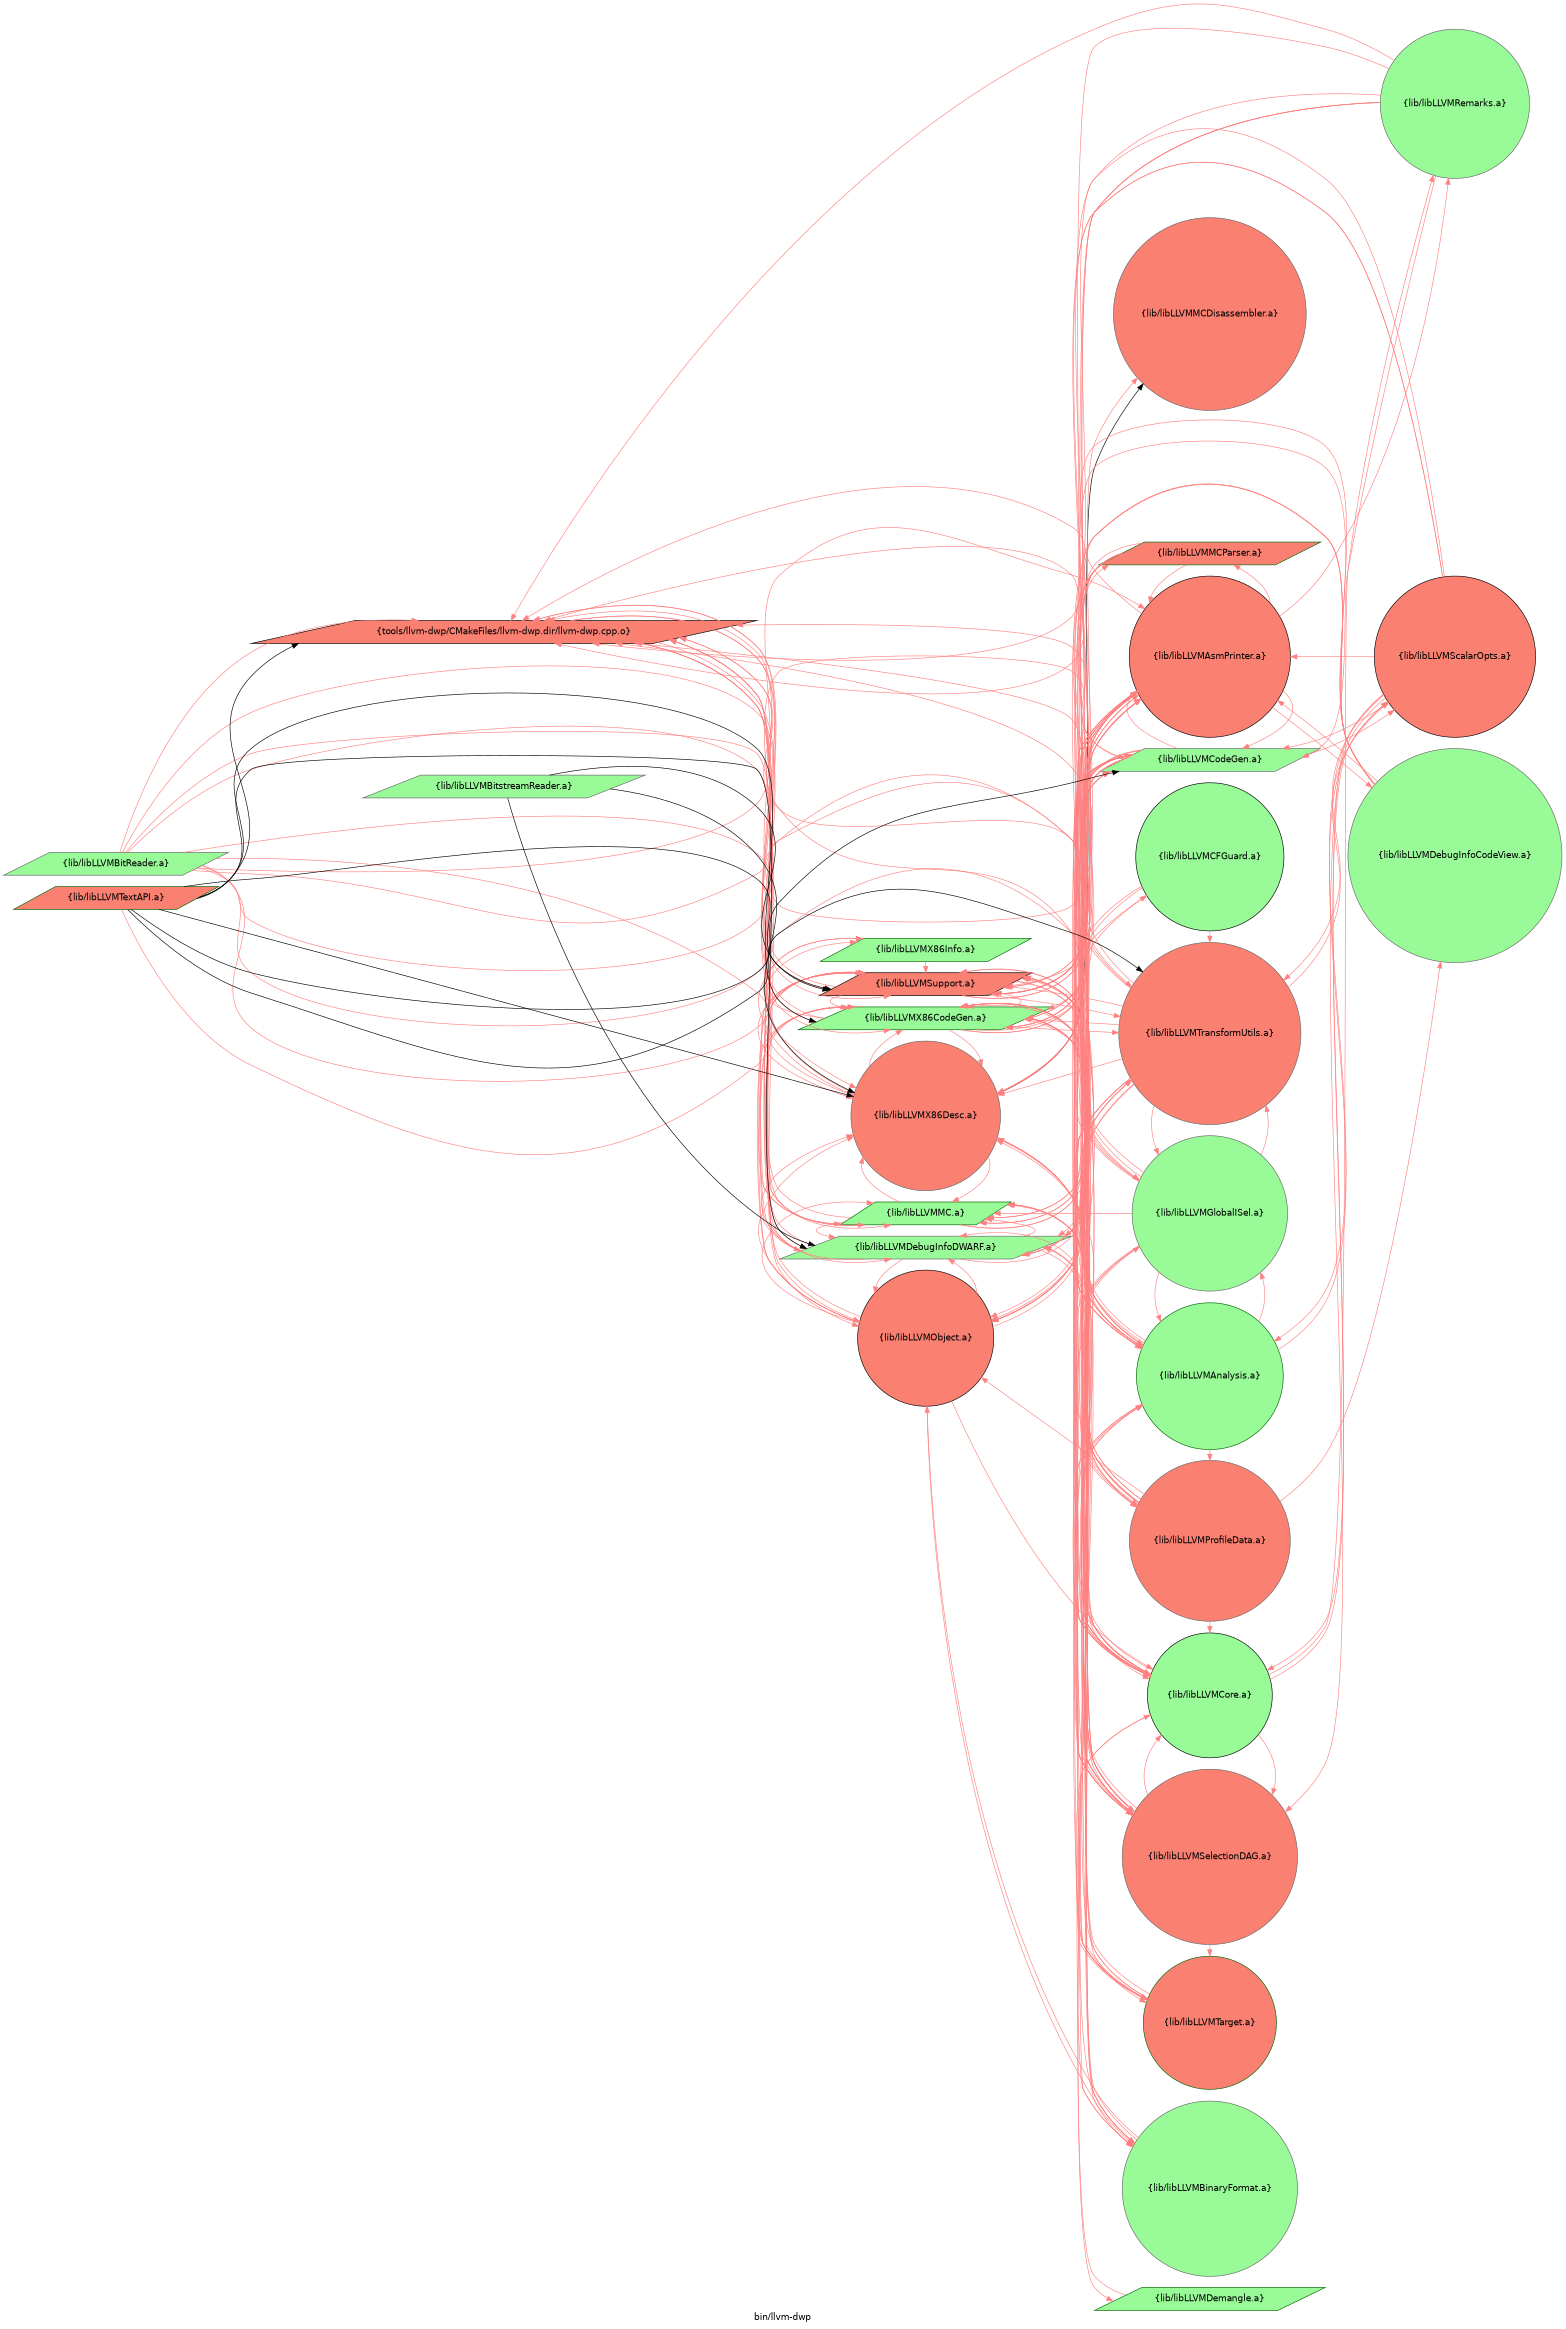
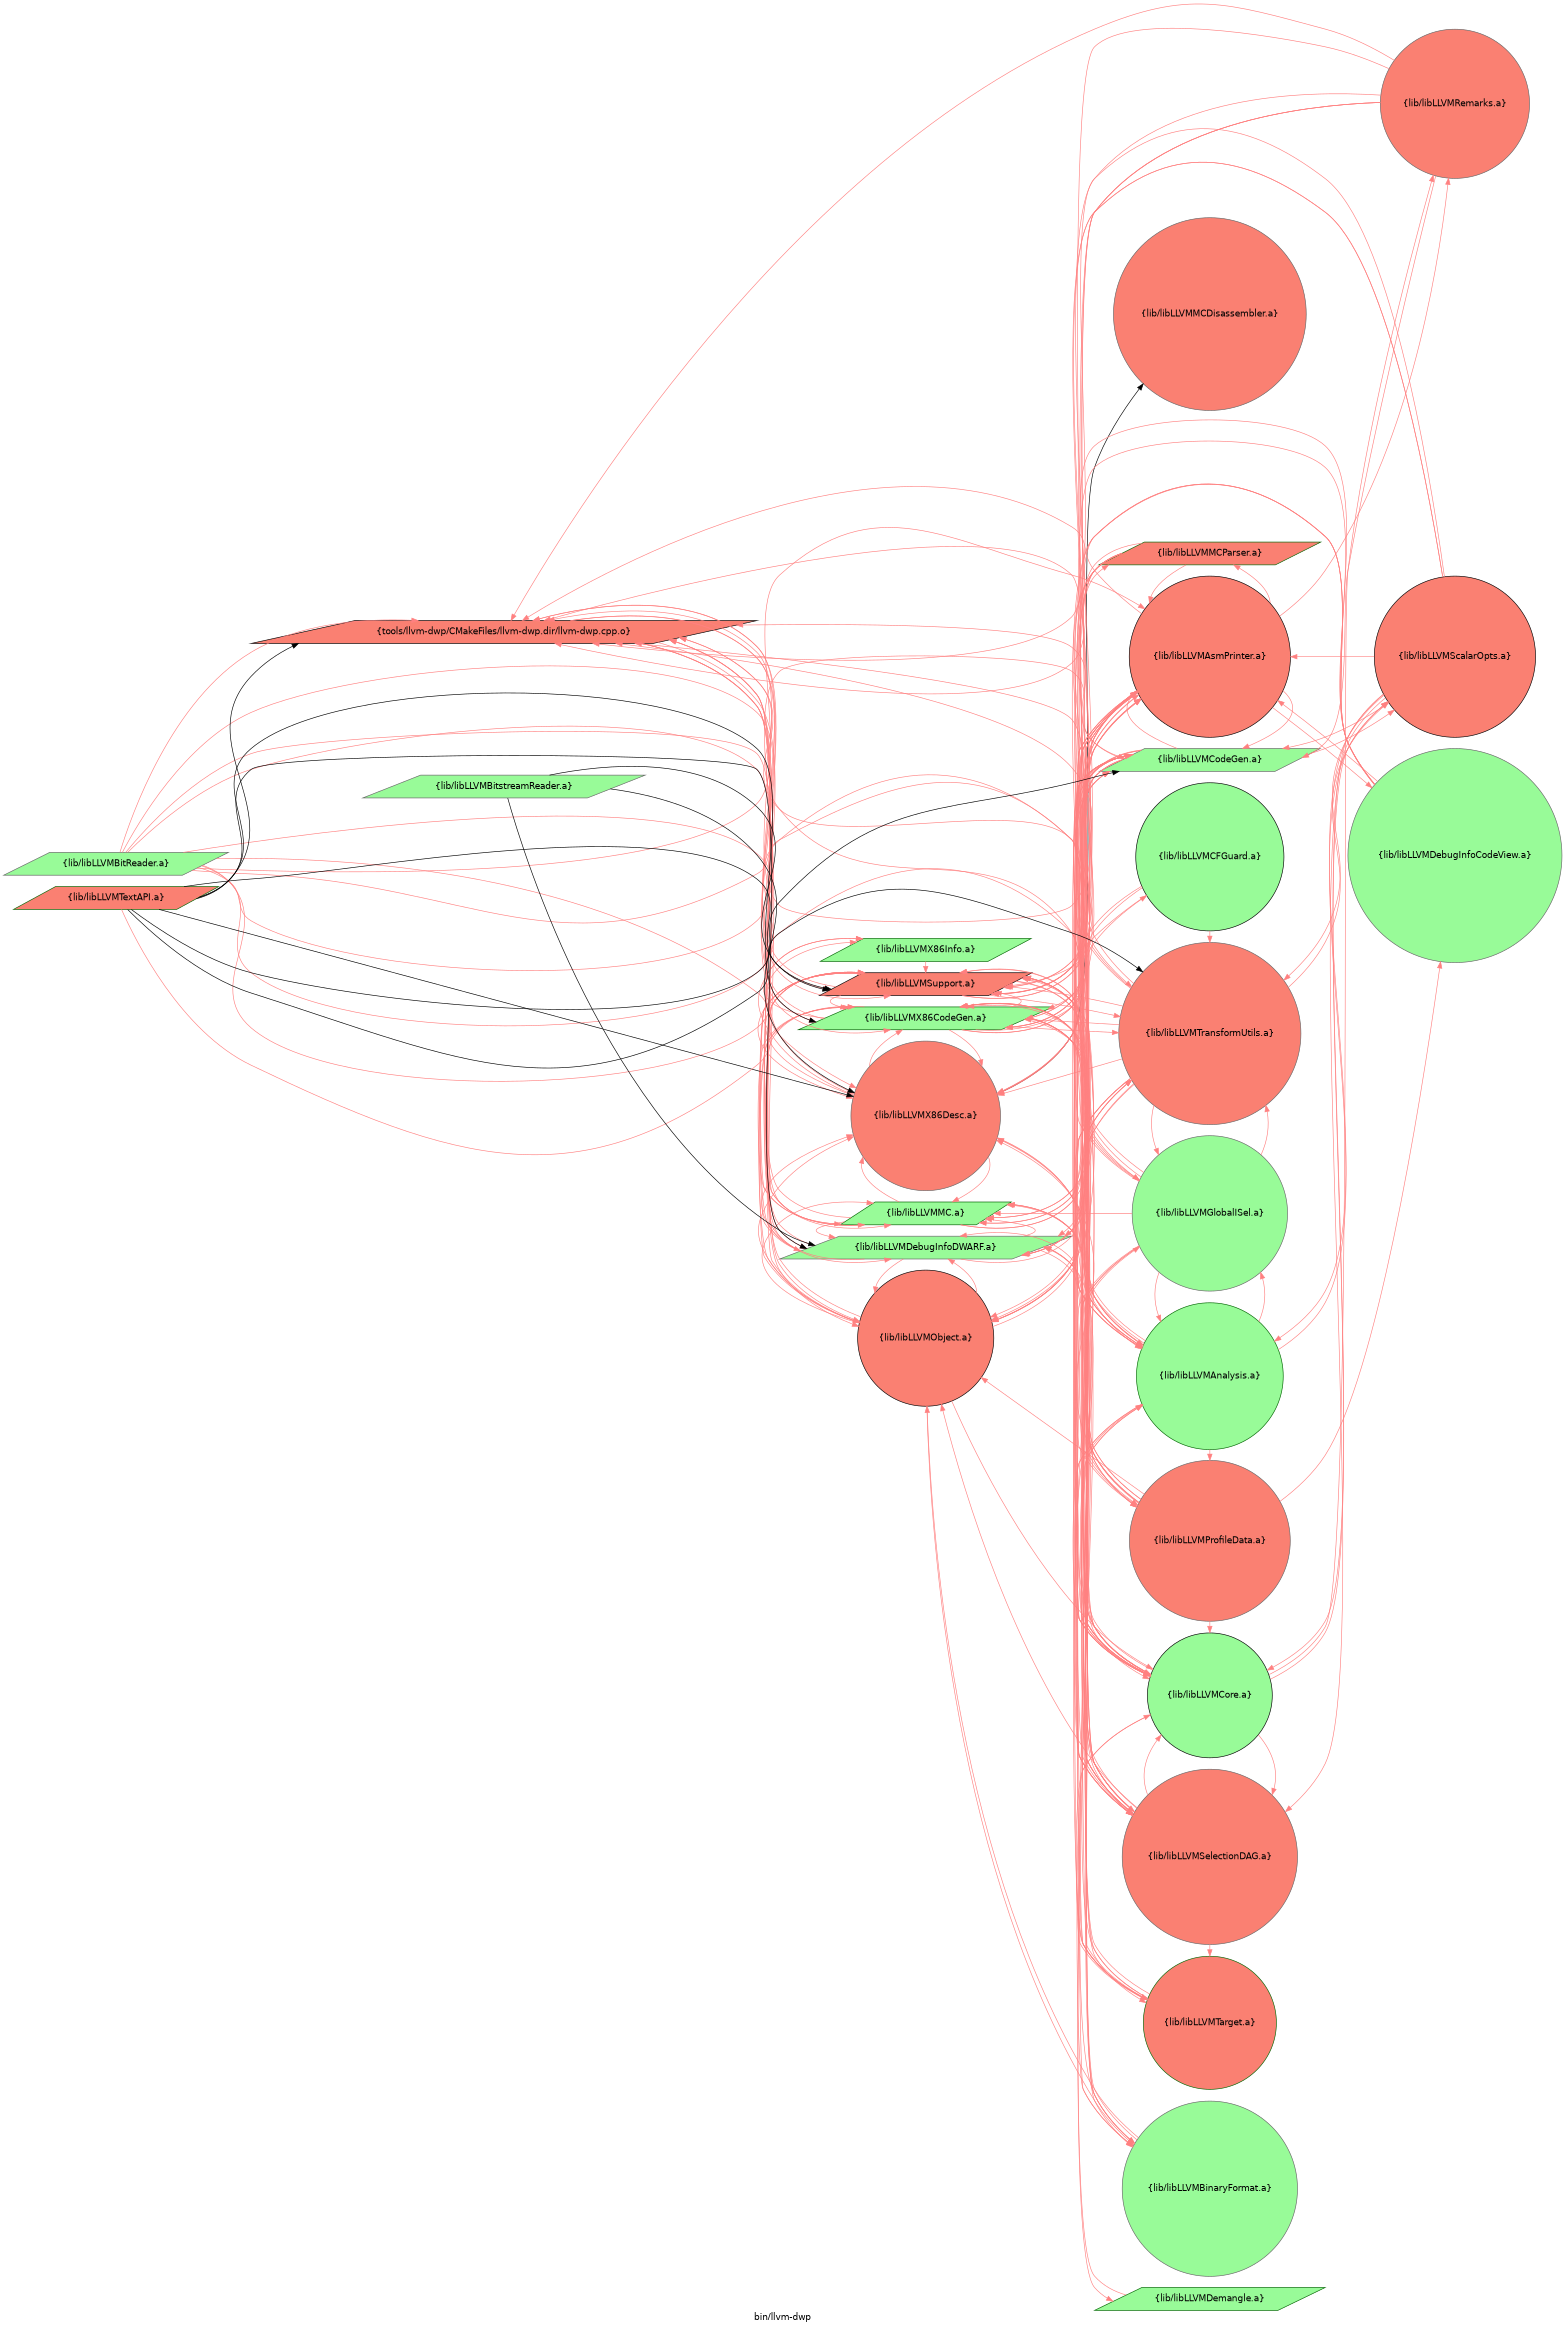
node "{lib/libLLVMRemarks.a}": fillcolor palegreen -> salmon
edge "{lib/libLLVMSupport.a}" -> "{lib/libLLVMMCDisassembler.a}": now "{lib/libLLVMSupport.a}" -> "{lib/libLLVMObject.a}"
edge "{lib/libLLVMSelectionDAG.a}" -> "{lib/libLLVMX86Desc.a}": now "{lib/libLLVMSelectionDAG.a}" -> "{lib/libLLVMObject.a}"
